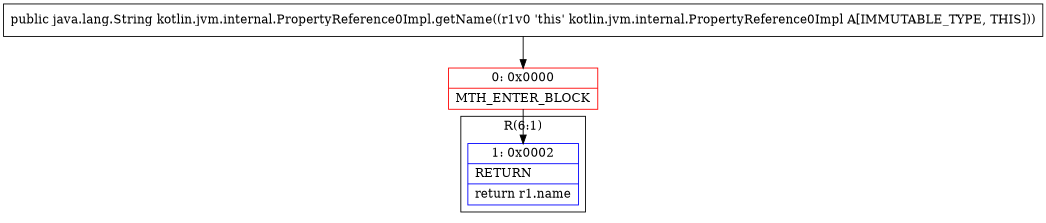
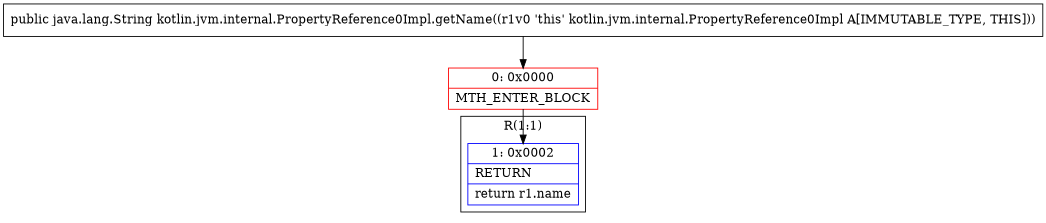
cluster "R(6:1)": label "R(6:1)" -> "R(1:1)"
